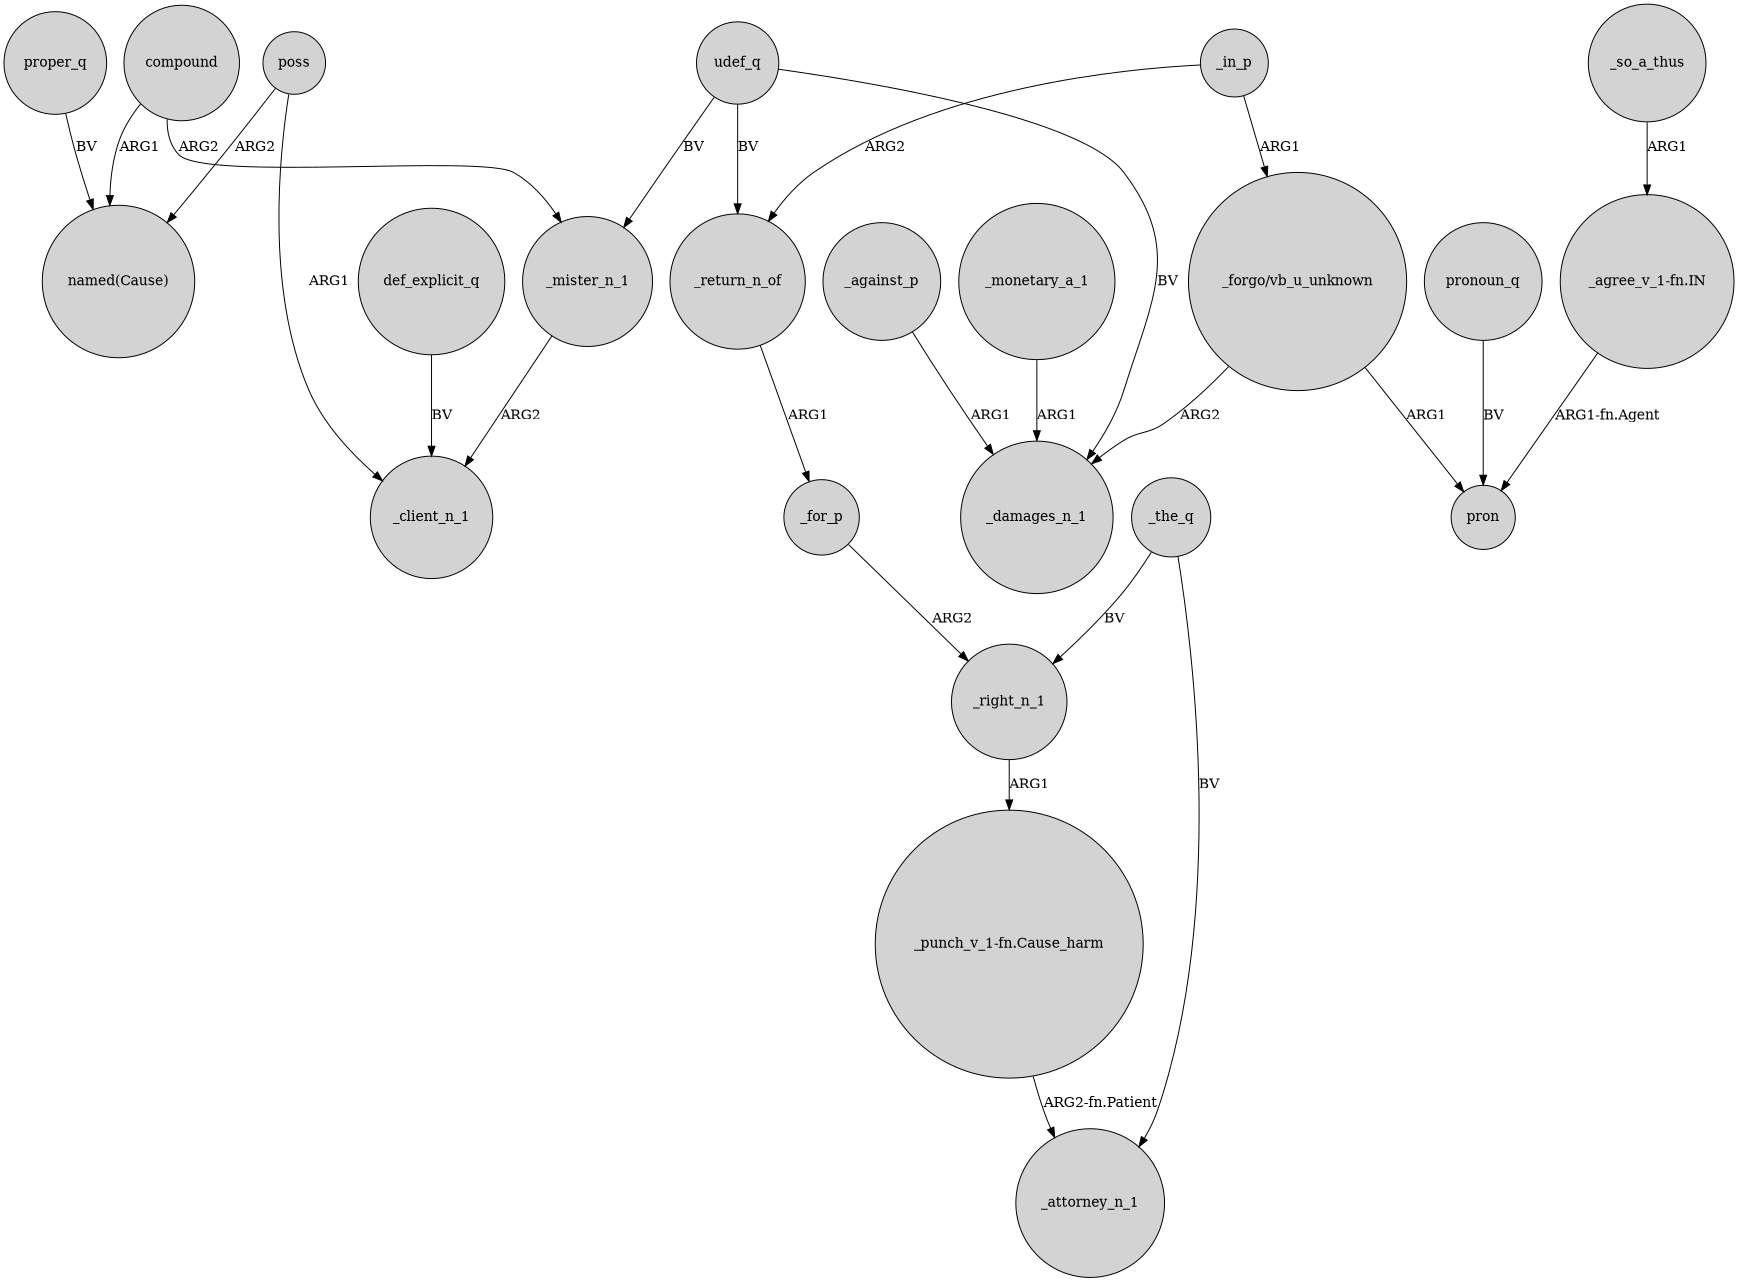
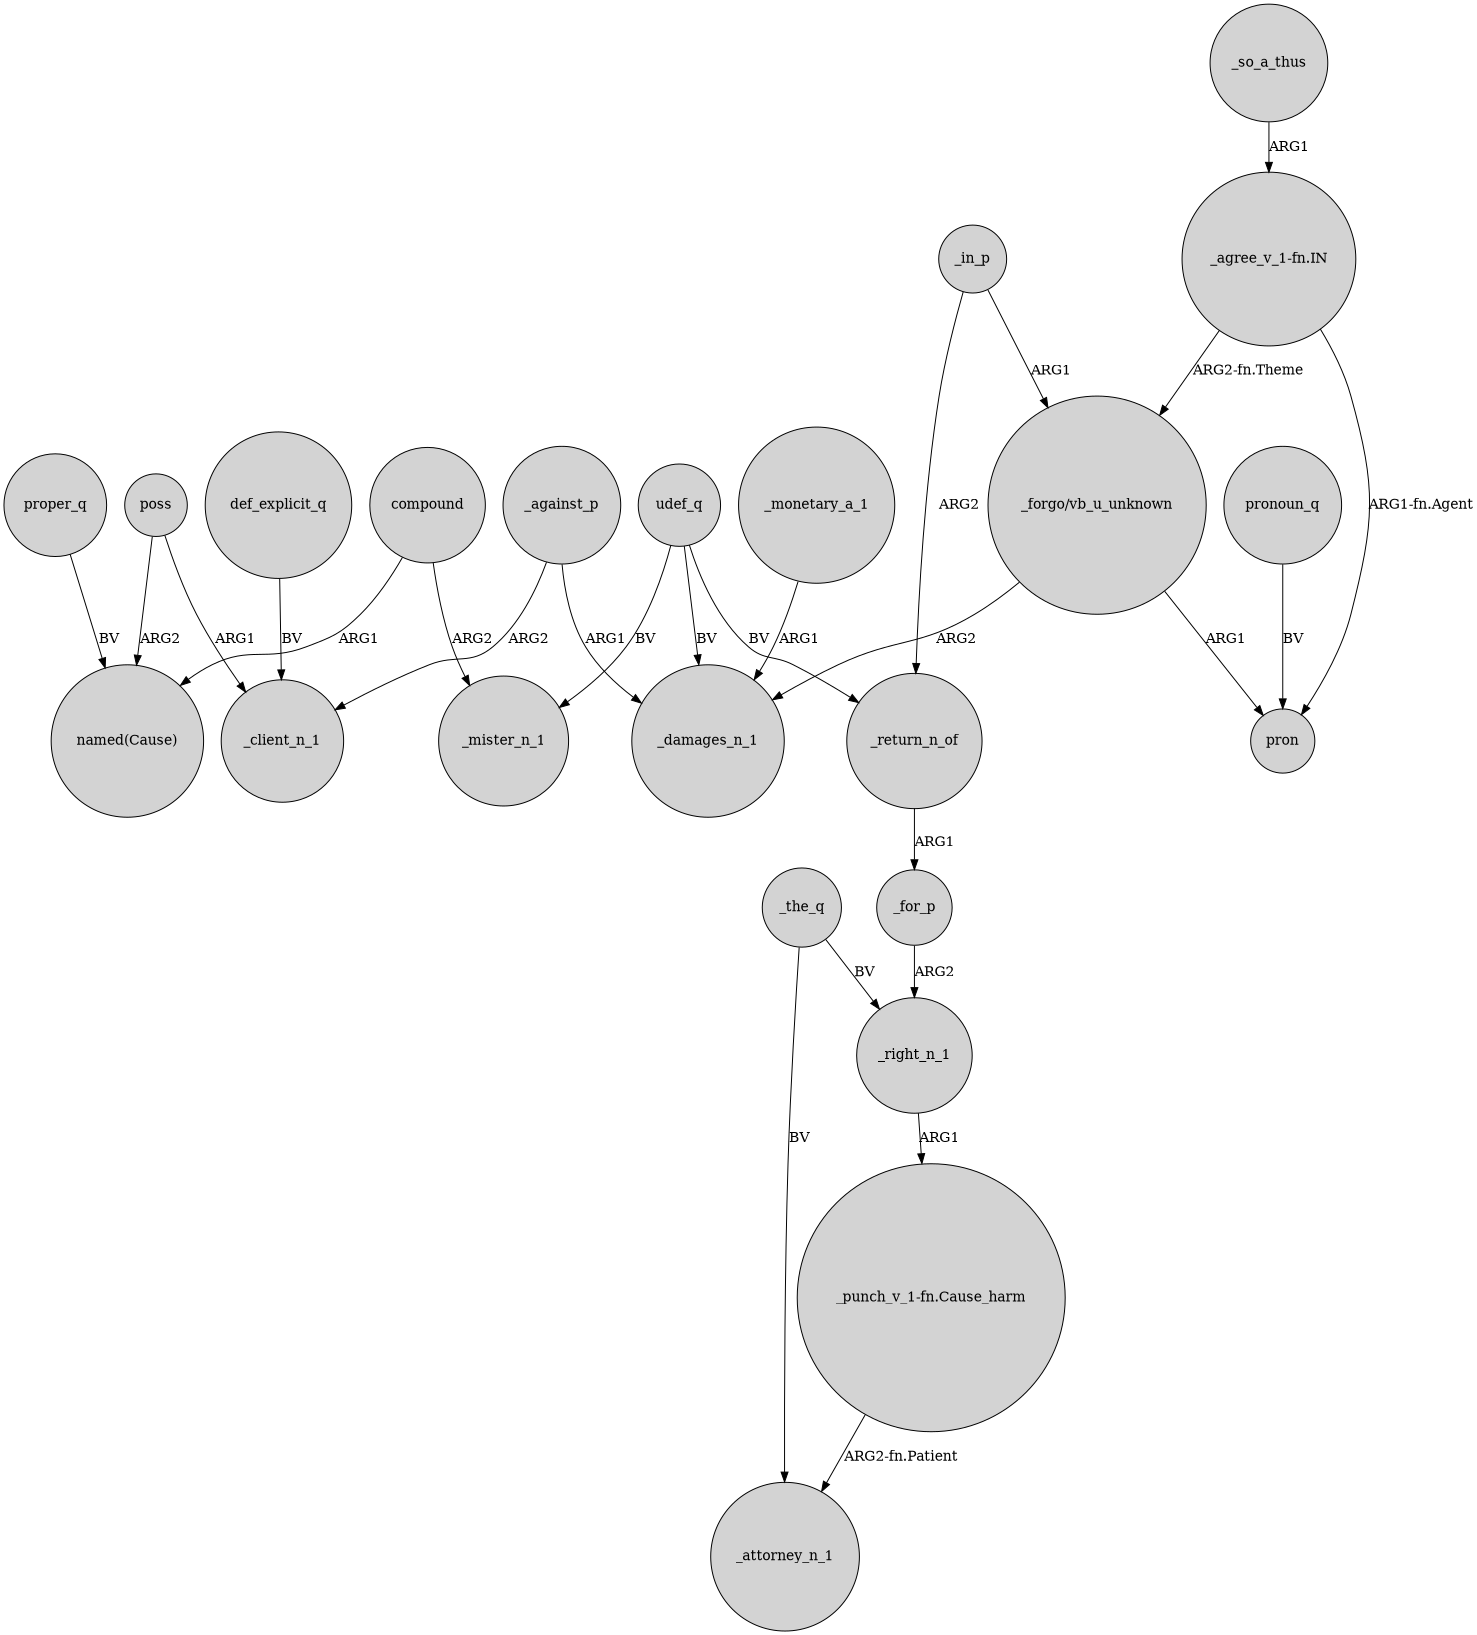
edge "_agree_v_1-fn.IN" -> "_forgo/vb_u_unknown": added, label "ARG2-fn.Theme"
edge "_mister_n_1" -> "_client_n_1": now "_against_p" -> "_client_n_1"
